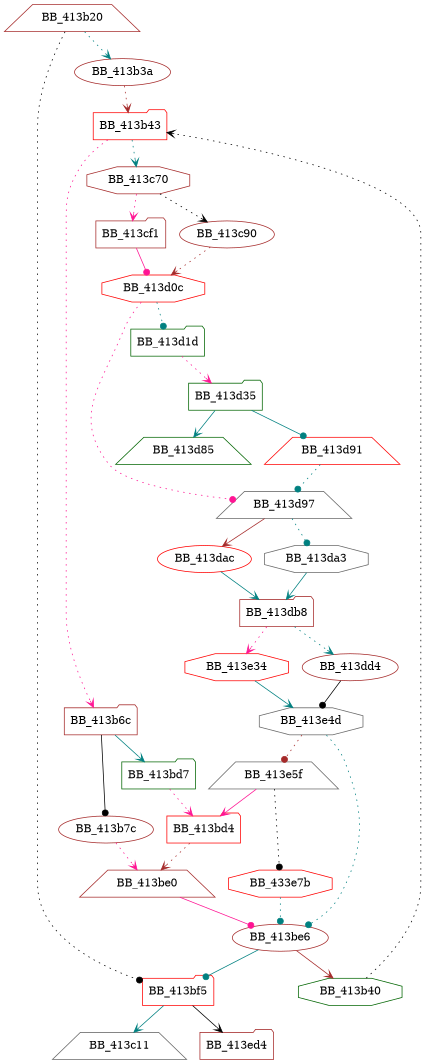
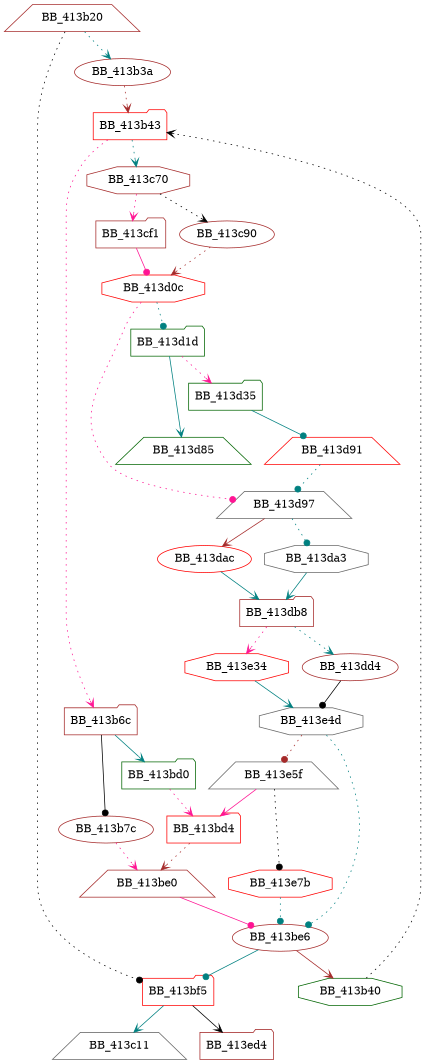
edge "BB_413d35" -> "BB_413d85": now "BB_413d1d" -> "BB_413d85"
node "BB_413bd7": label "BB_413bd7" -> "BB_413bd0"
node "BB_433e7b": label "BB_433e7b" -> "BB_413e7b"
